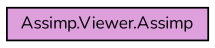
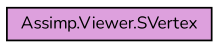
node "Assimp.Viewer.Assimp": label "Assimp.Viewer.Assimp" -> "Assimp.Viewer.SVertex"
